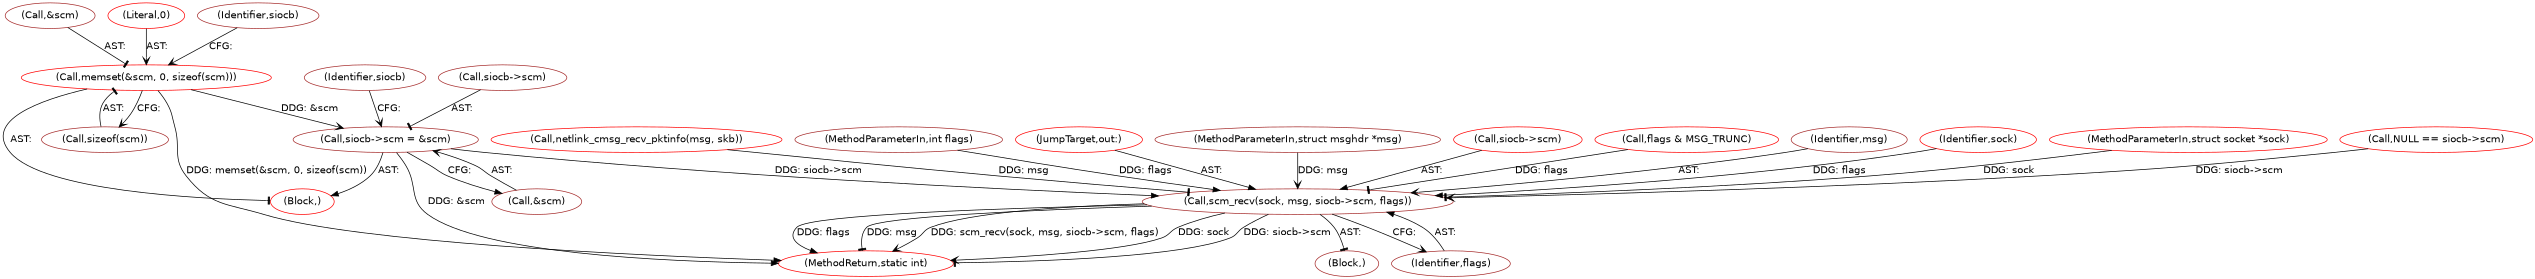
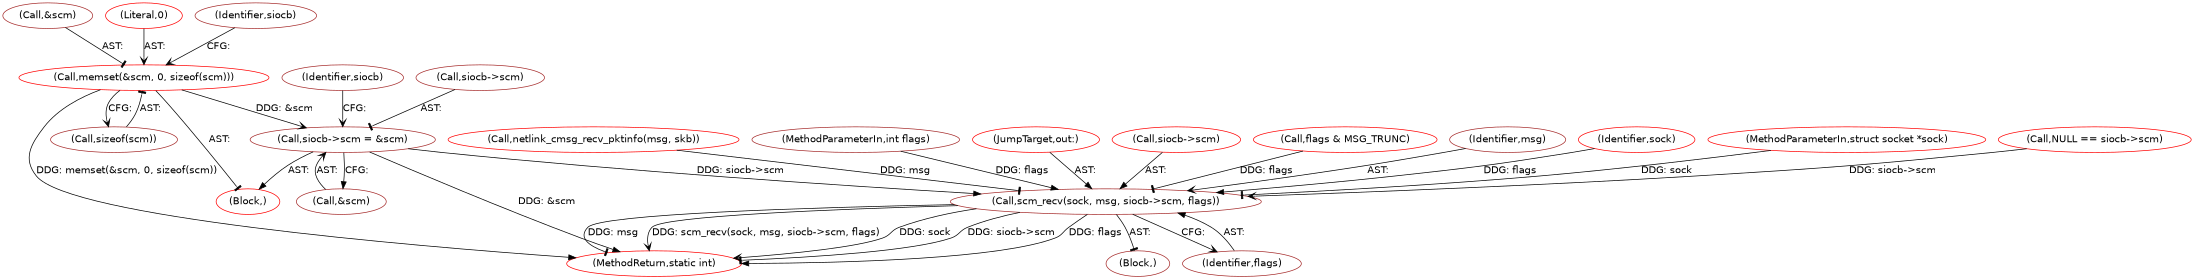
node "(MethodParameterIn,struct msghdr *msg)": removed
